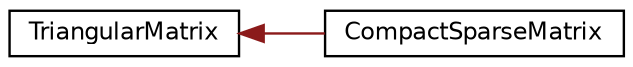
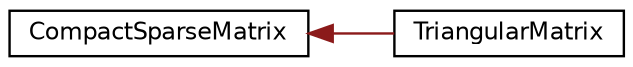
edge "CompactSparseMatrix" -> "TriangularMatrix": reversed
